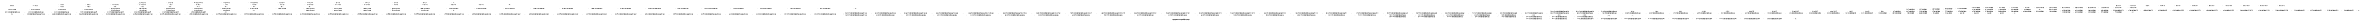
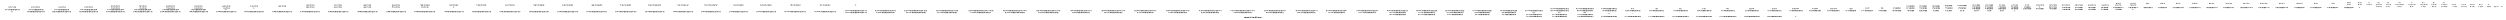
node "106 | 3 15 16 : 6 7 14 15": added
